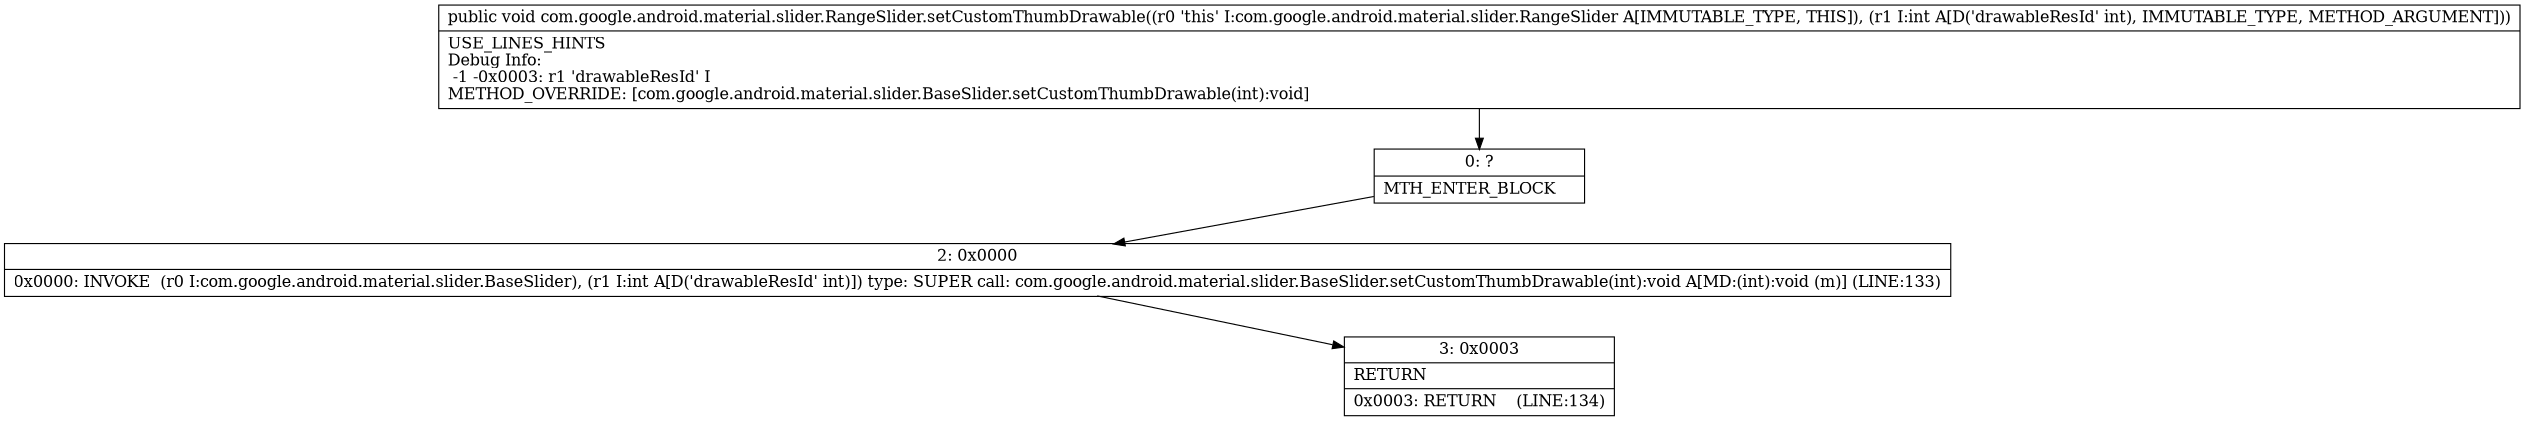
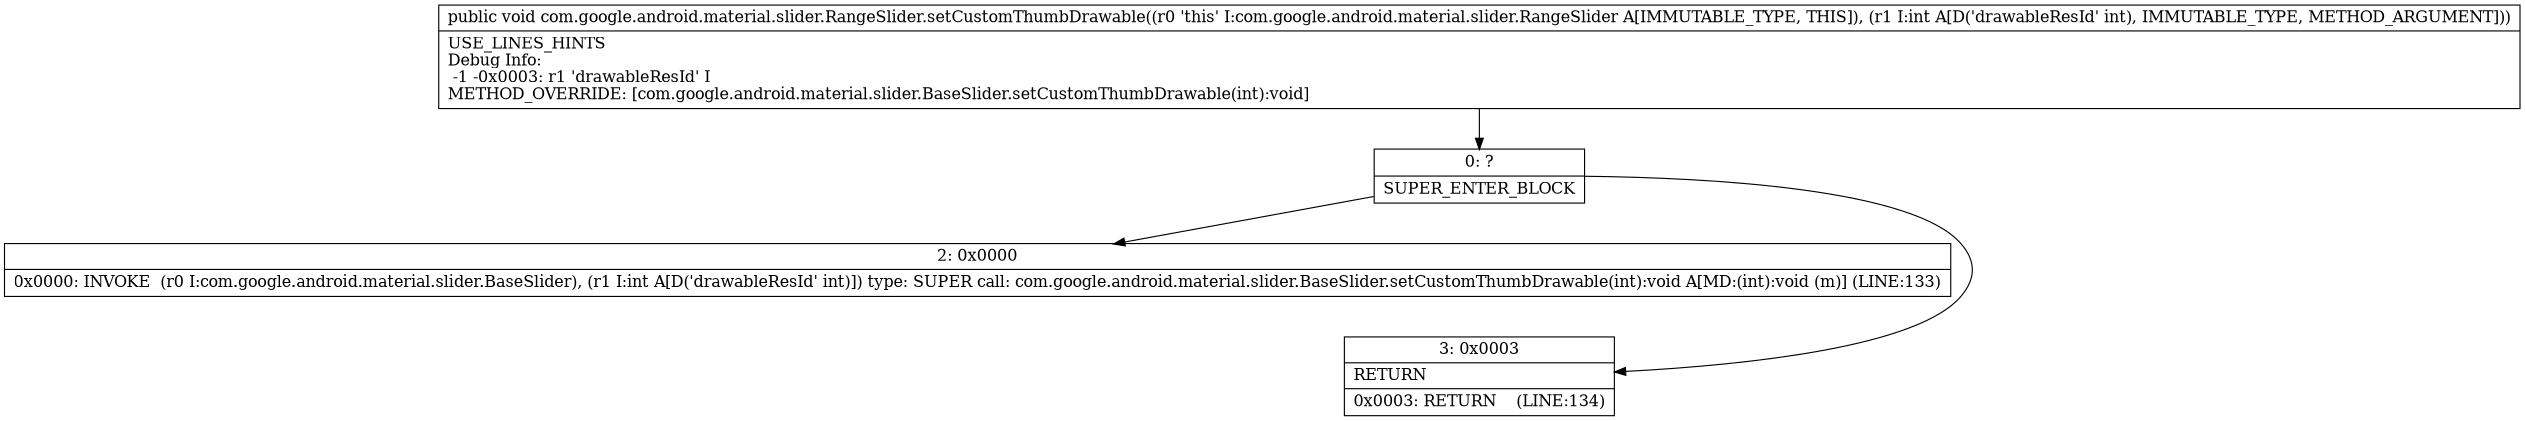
node "0: ?": text "MTH_ENTER_BLOCK" -> "SUPER_ENTER_BLOCK"
edge "2: 0x0000" -> "3: 0x0003": now "0: ?" -> "3: 0x0003"
